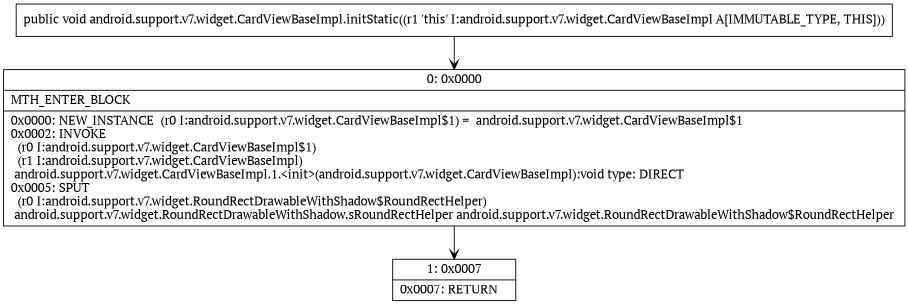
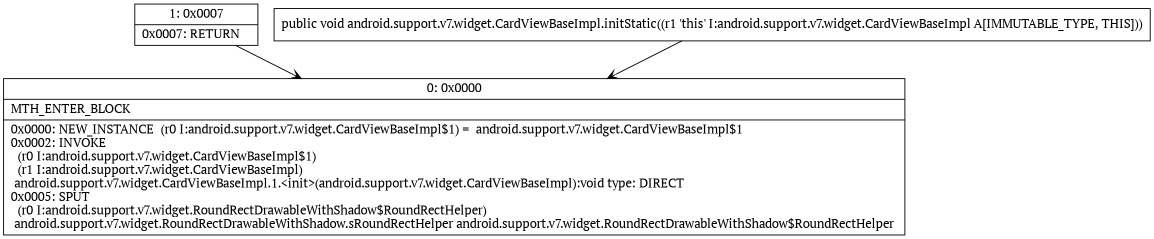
edge "0: 0x0000" -> "1: 0x0007": reversed
